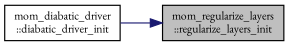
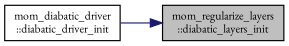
node "mom_regularize_layers ::regularize_layers_init": label "mom_regularize_layers ::regularize_layers_init" -> "mom_regularize_layers ::diabatic_layers_init"
